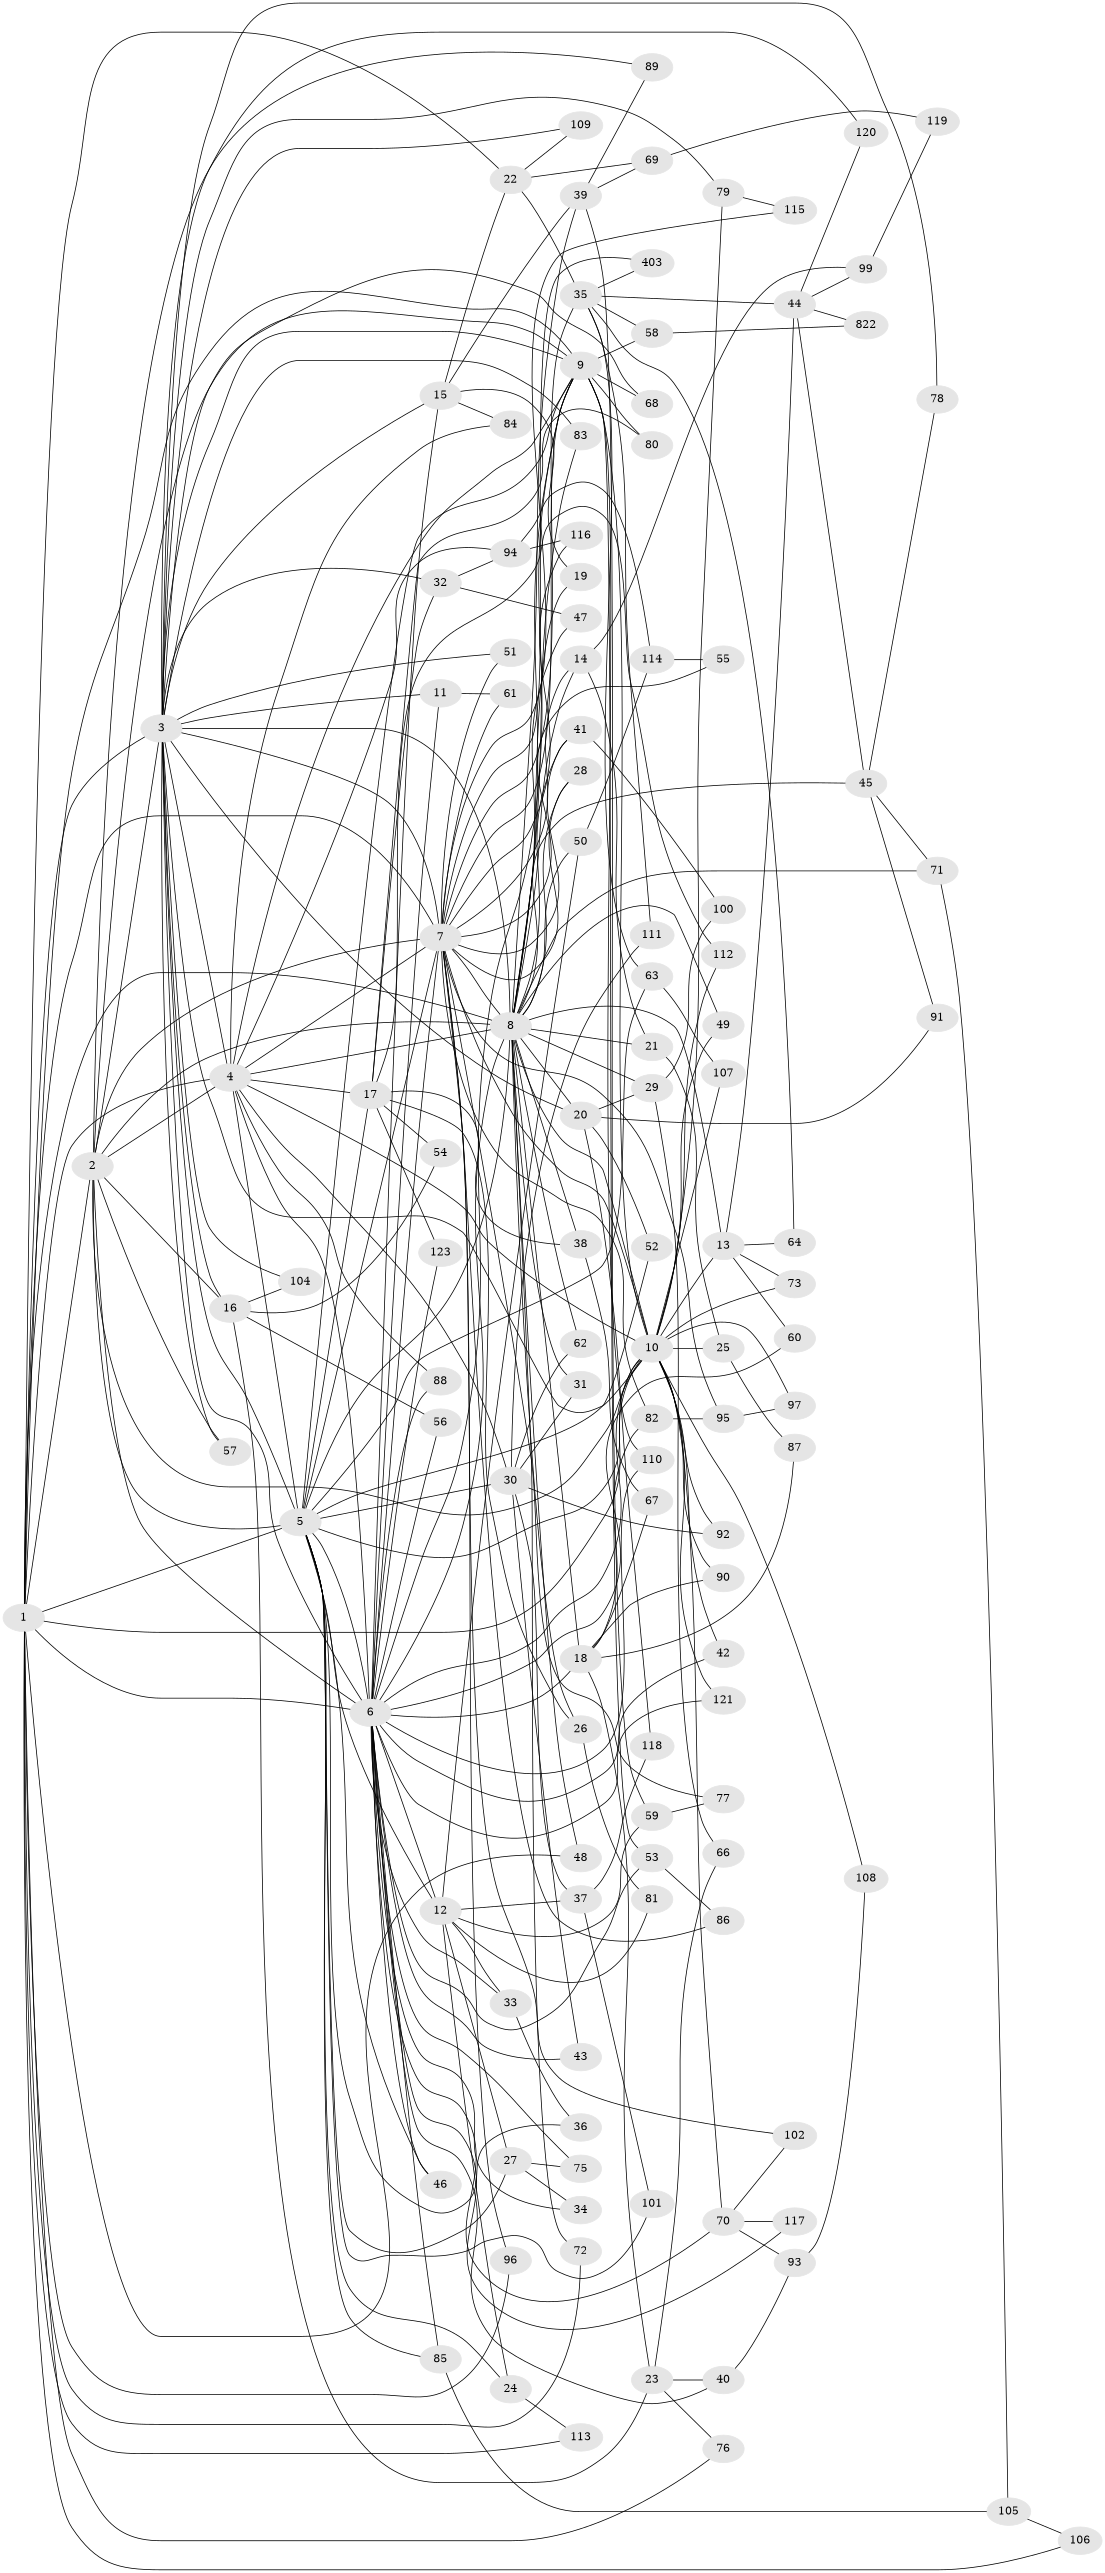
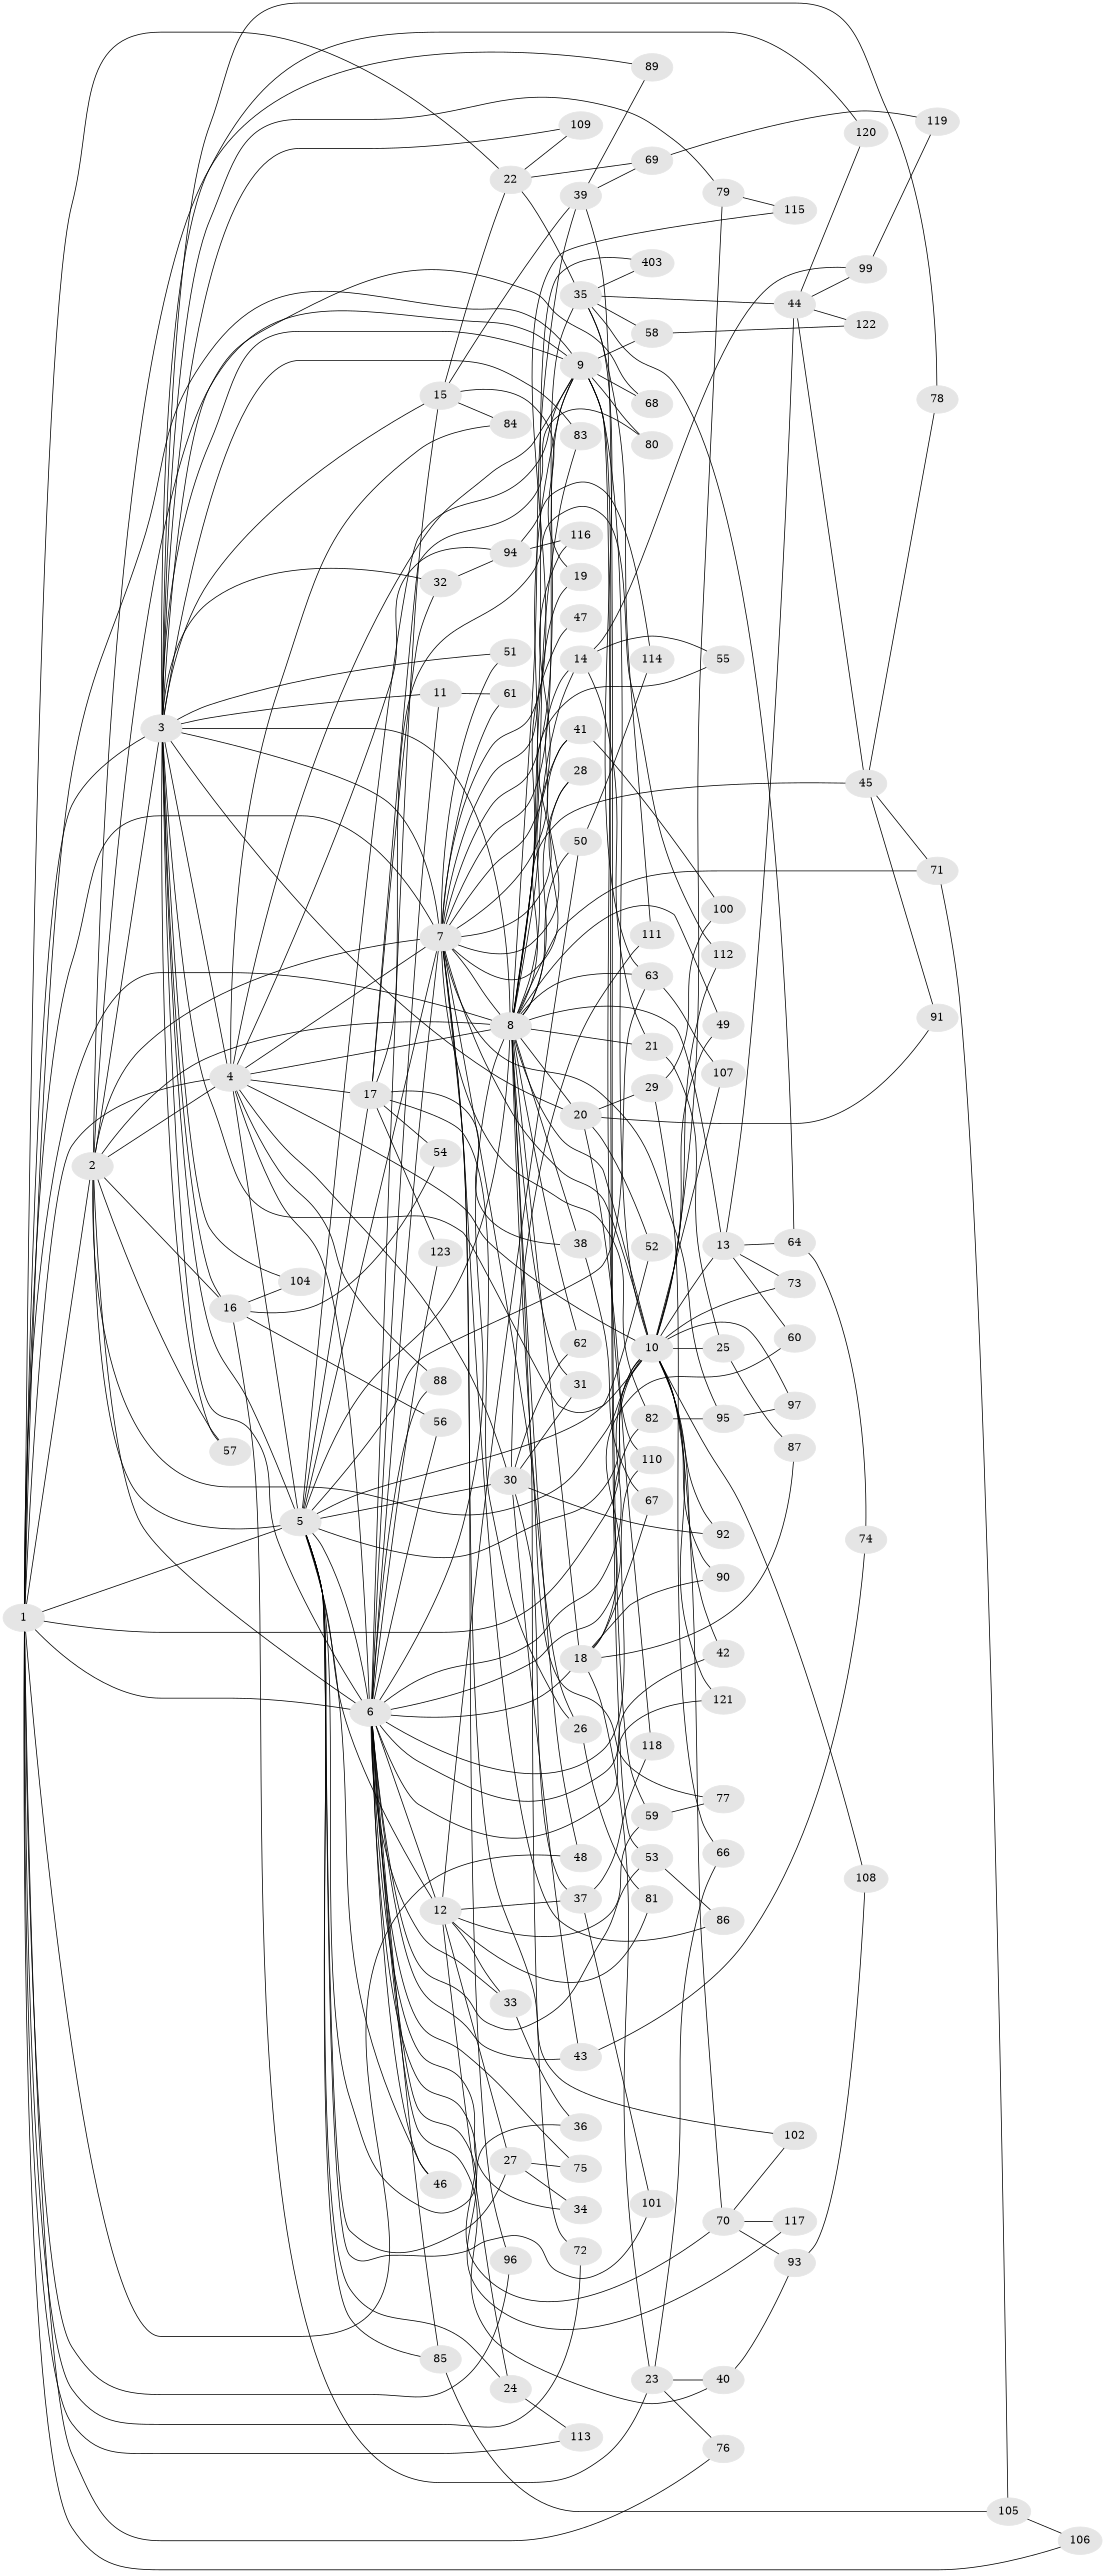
node "822": label "822" -> "122"
edge "32" -- "47": removed
edge "114" -- "55": now "14" -- "55"
edge "8" -- "29": now "8" -- "63"
edge "9" -- "6": removed
node "74": added
